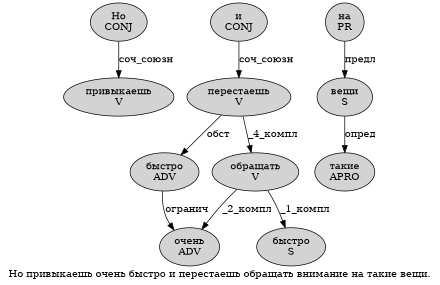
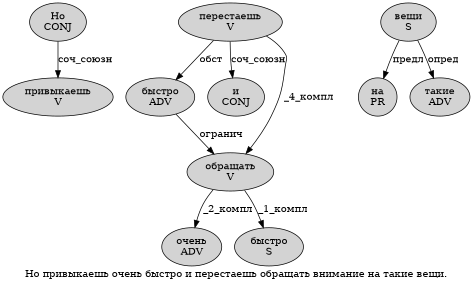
edge "и CONJ" -> "перестаешь V": reversed
edge "на PR" -> "вещи S": reversed
node "такие APRO": label "такие APRO" -> "такие ADV"
edge "быстро ADV" -> "очень ADV": now "быстро ADV" -> "обращать V"
